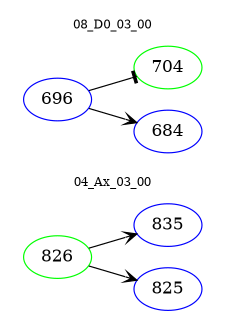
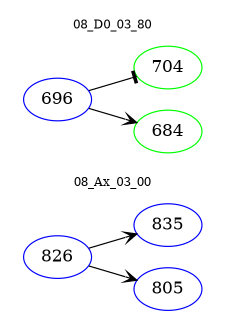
cluster "08_D0_03_00": label "08_D0_03_00" -> "08_D0_03_80"
node "684": color blue -> green
cluster "04_Ax_03_00": label "04_Ax_03_00" -> "08_Ax_03_00"
node "826": color green -> blue
node "825": label "825" -> "805"
